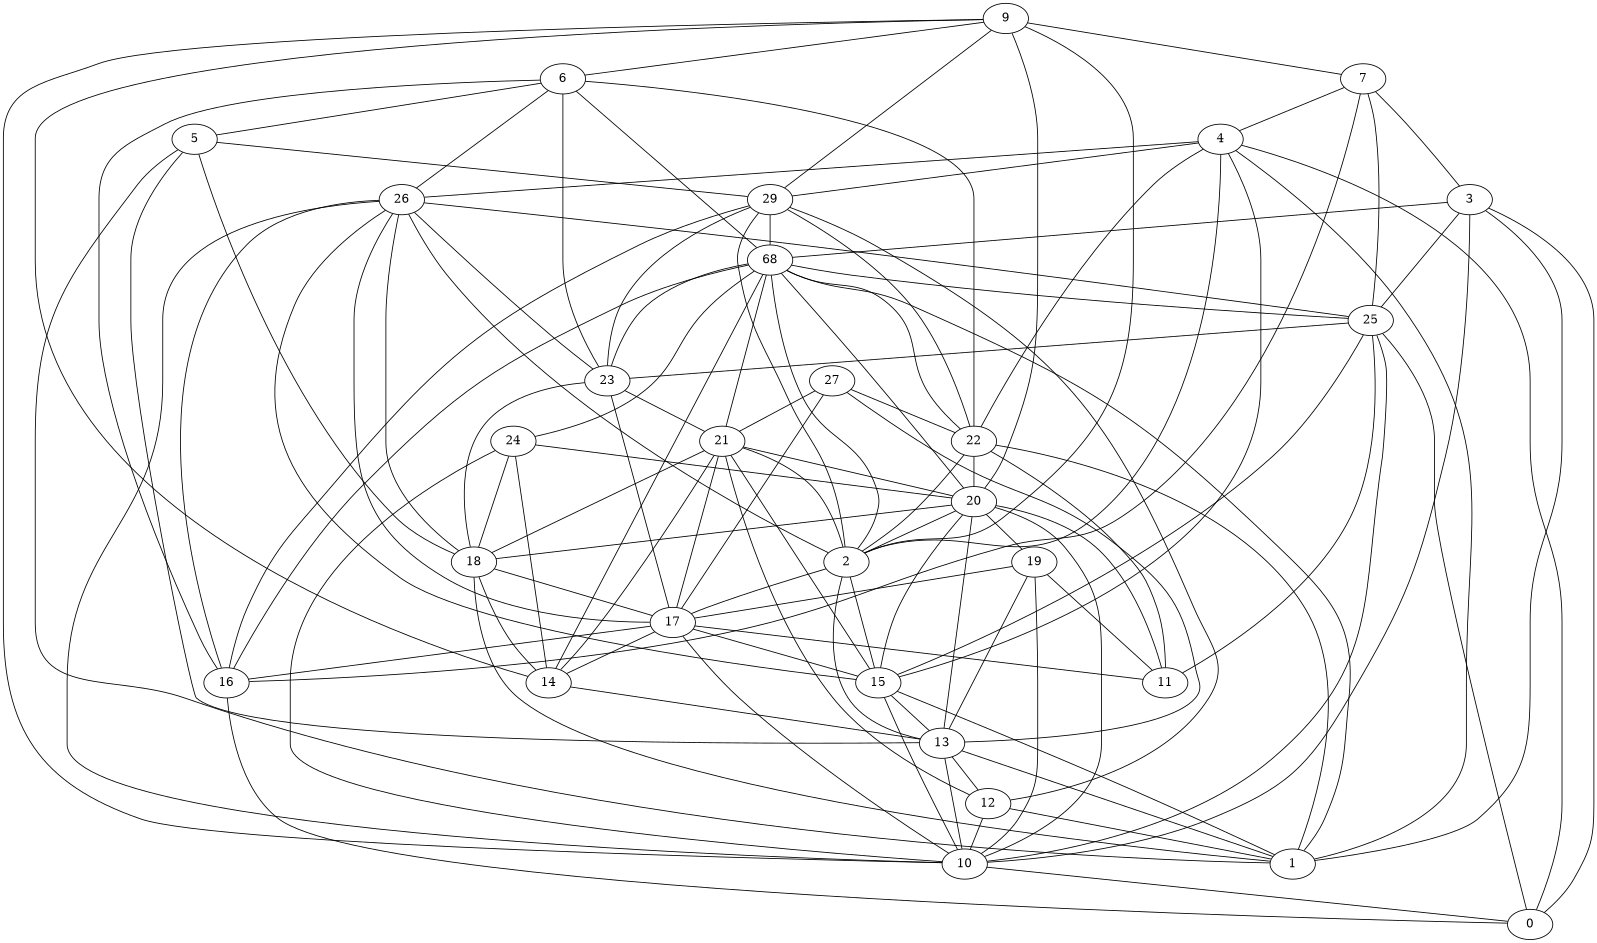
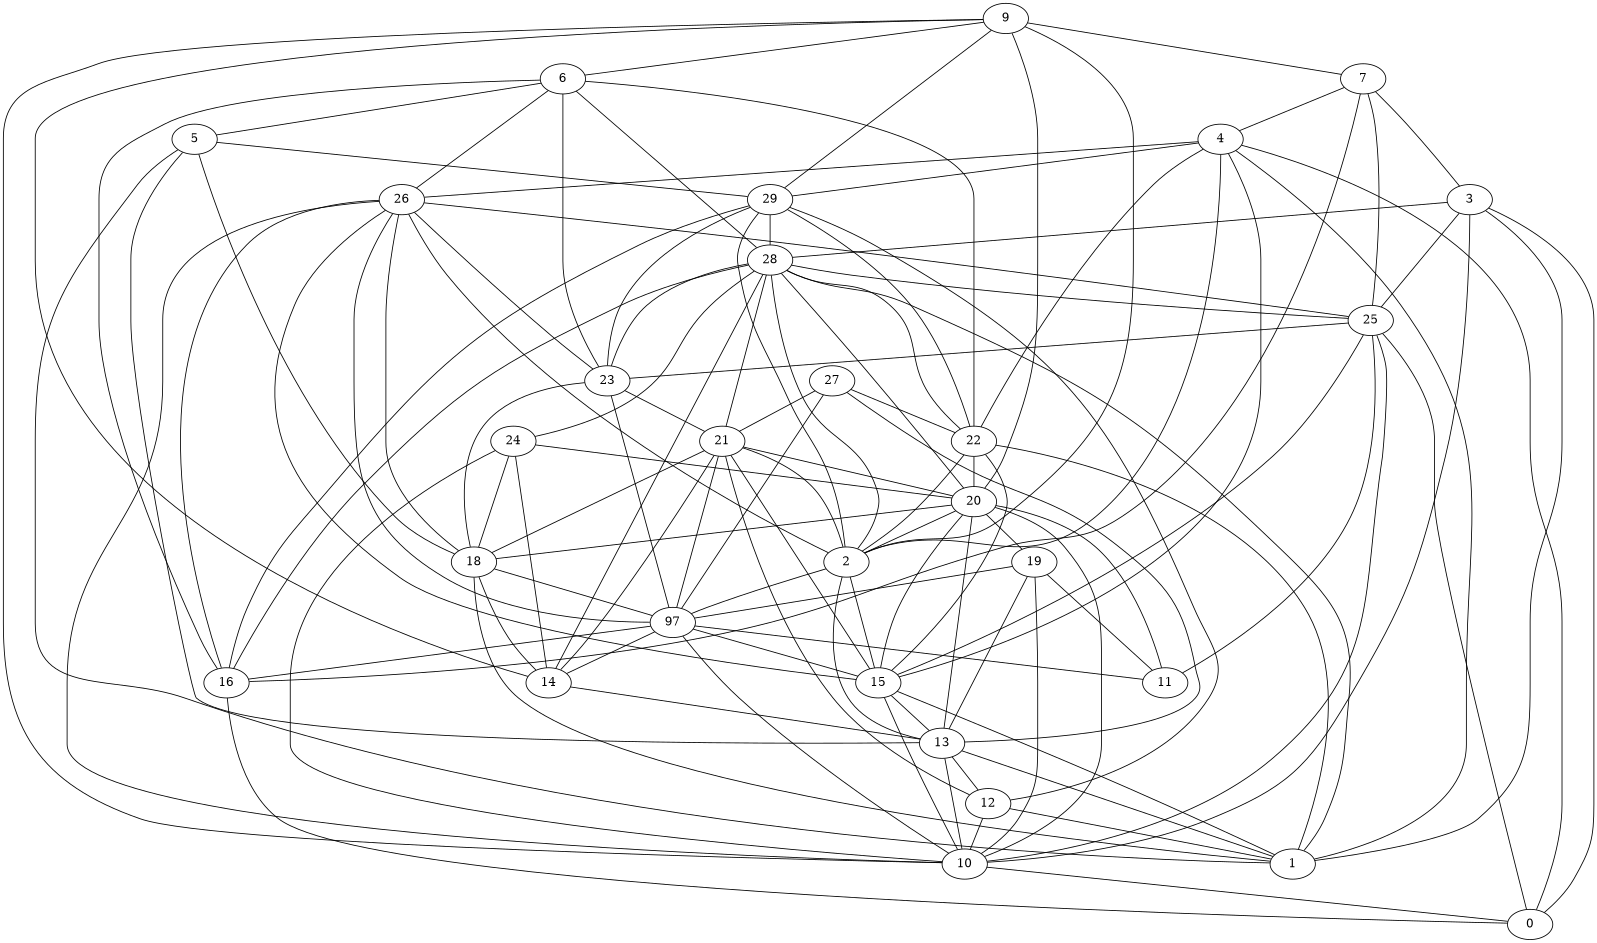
node "68": label "68" -> "28"
edge "22" -- "11": now "22" -- "15"
node "17": label "17" -> "97"
